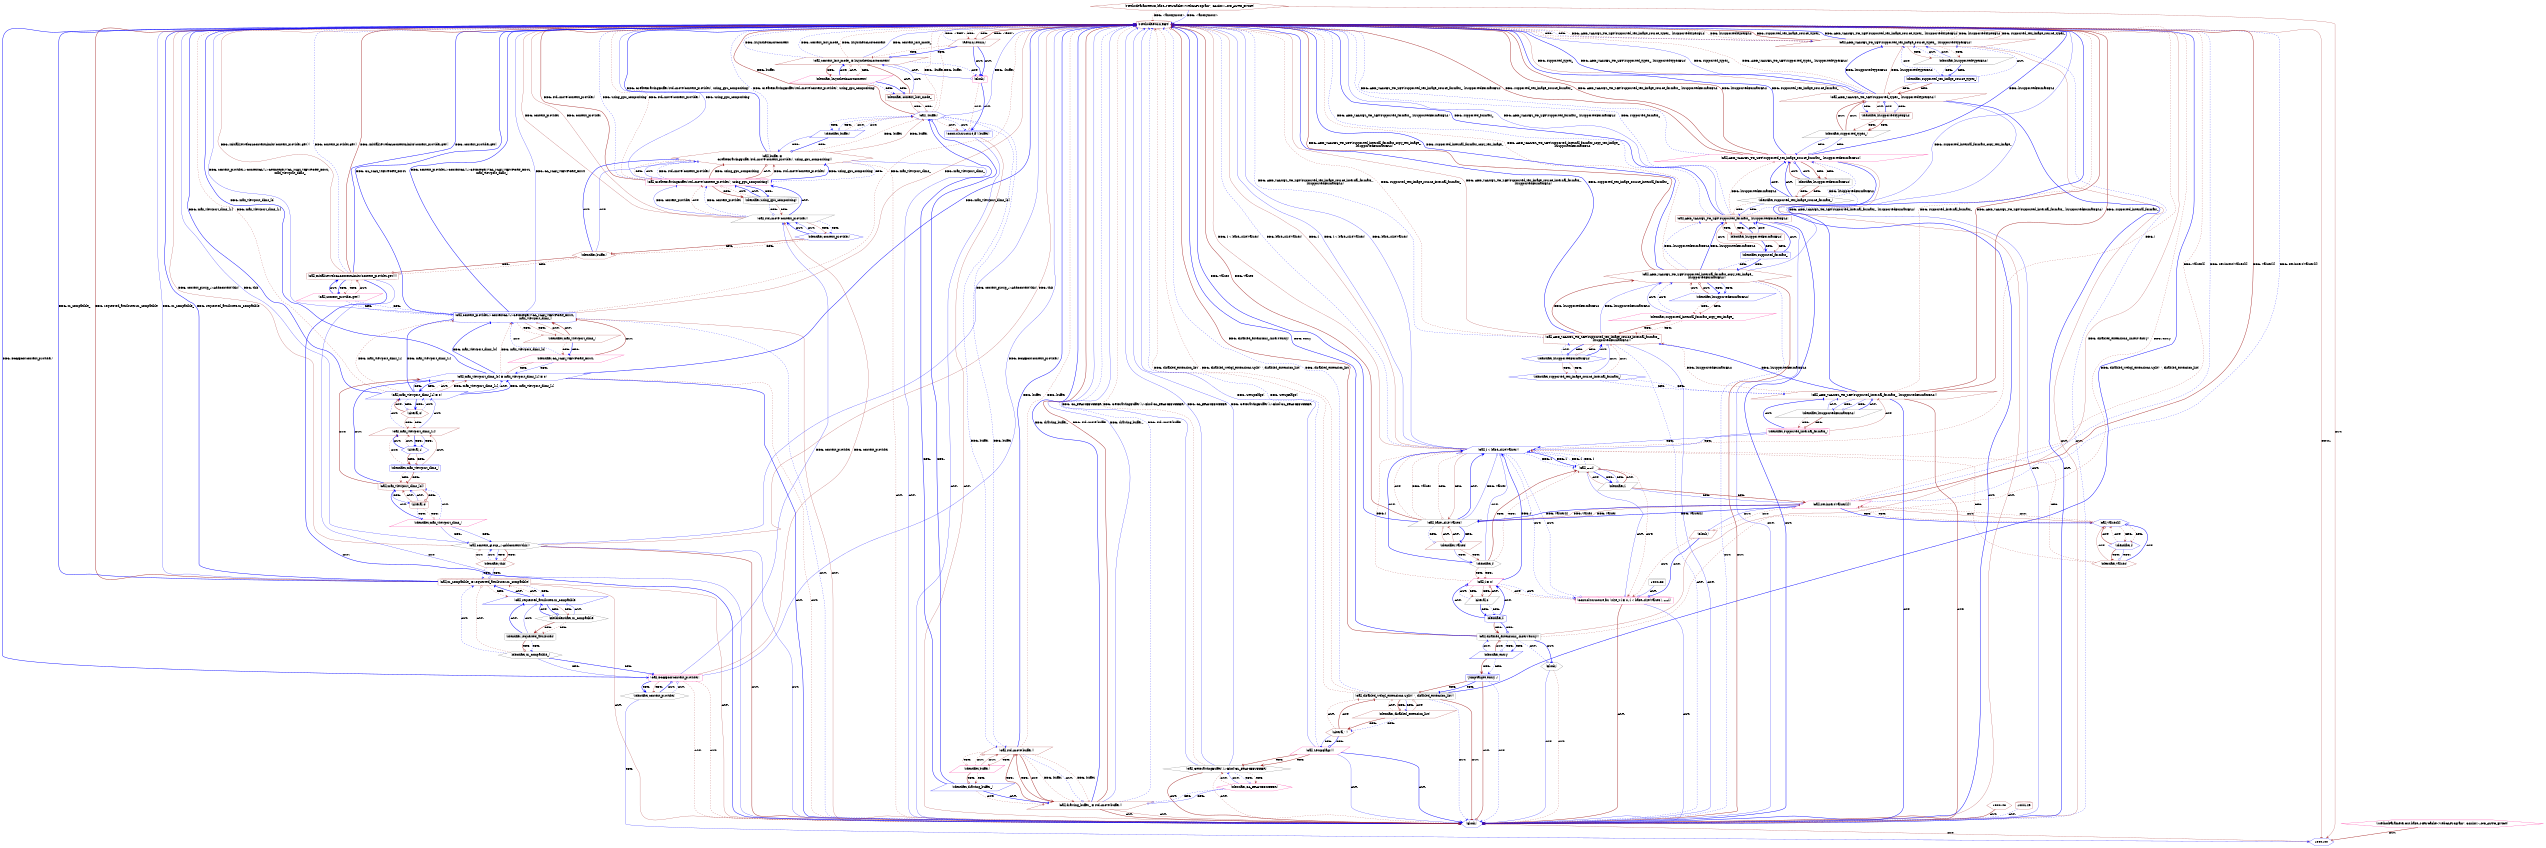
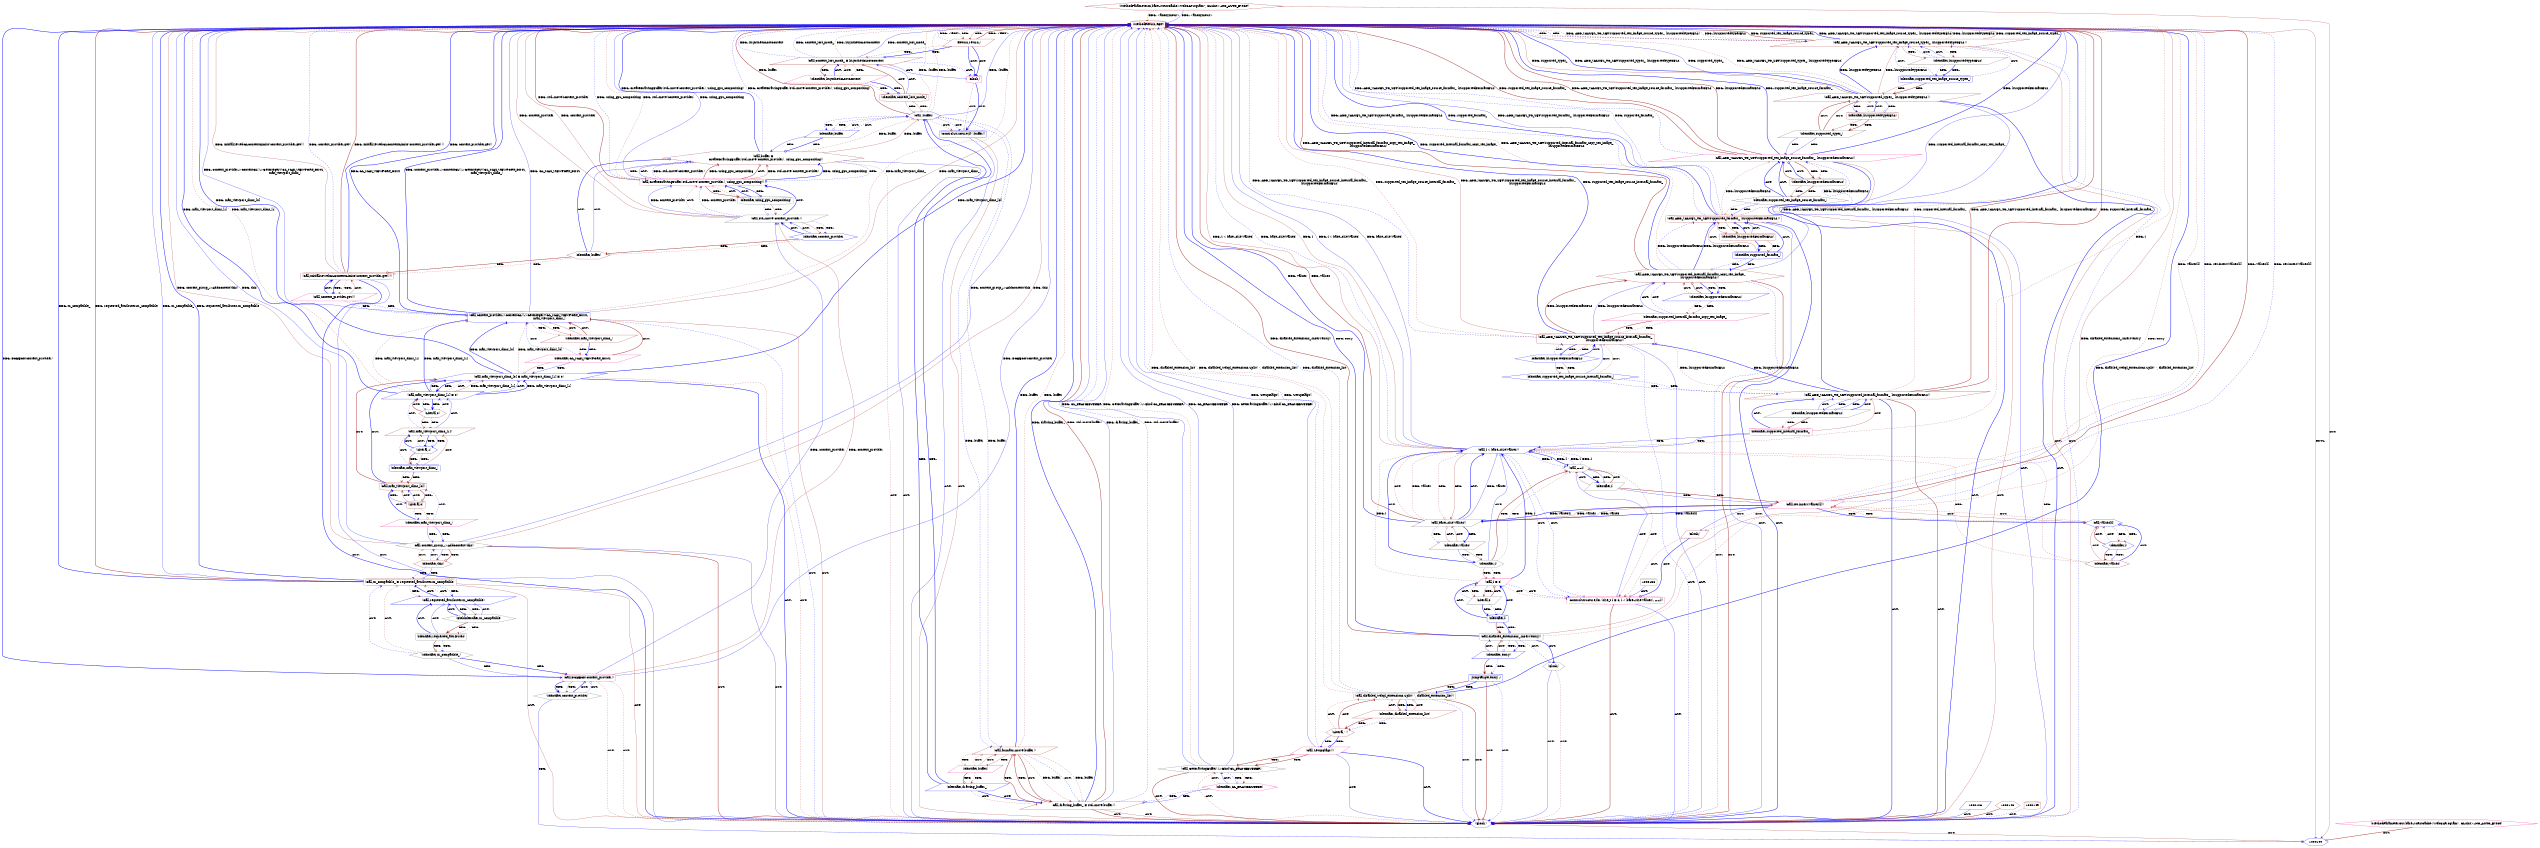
node "(Call,std::move(buffer))": label "(Call,std::move(buffer))" -> "(Call,formats::move(buffer))"
node "1000126": added
